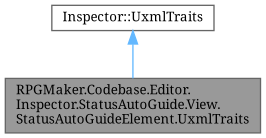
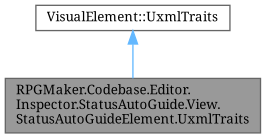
node "Inspector::UxmlTraits": label "Inspector::UxmlTraits" -> "VisualElement::UxmlTraits"
